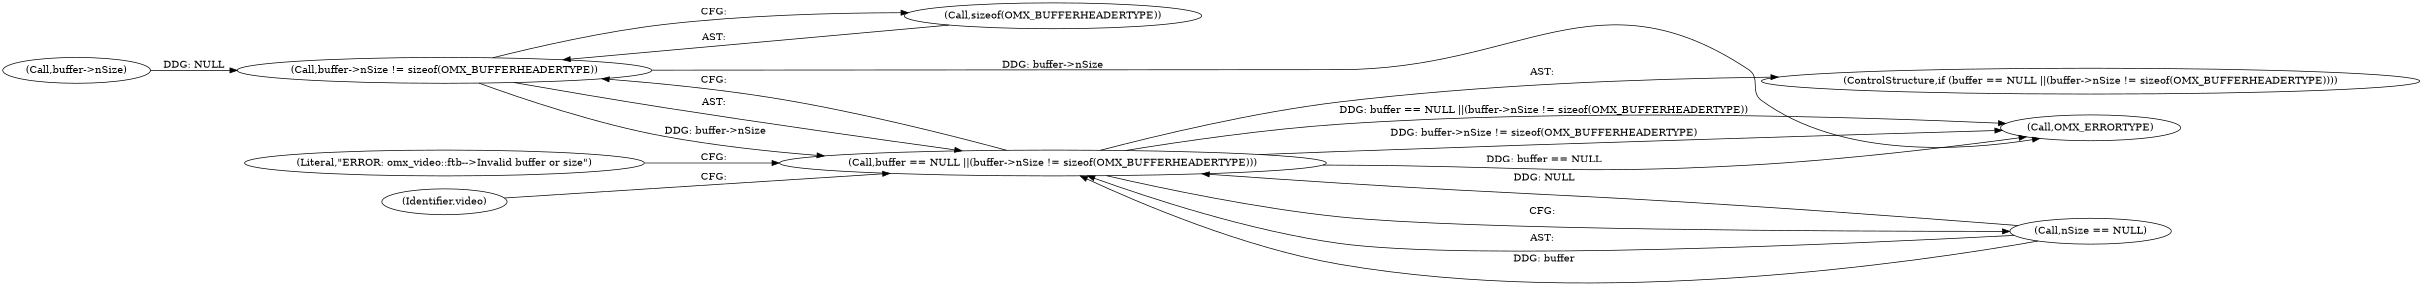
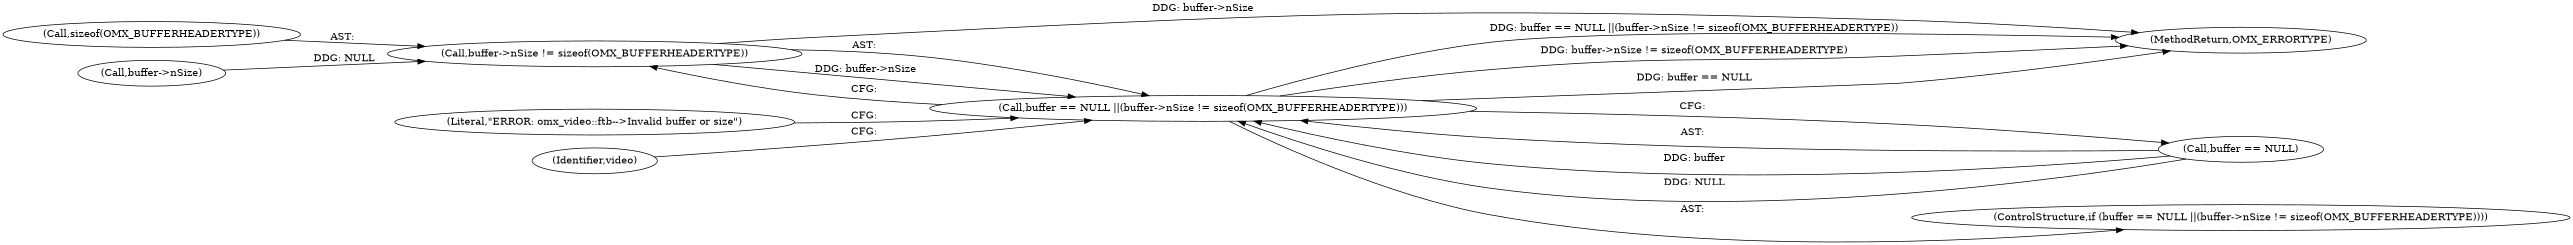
edge "(Call,buffer->nSize != sizeof(OMX_BUFFERHEADERTYPE))" -> "(Call,sizeof(OMX_BUFFERHEADERTYPE))": removed, label "CFG:"
node "(Call,OMX_ERRORTYPE)": label "(Call,OMX_ERRORTYPE)" -> "(MethodReturn,OMX_ERRORTYPE)"
node "(Call,nSize == NULL)": label "(Call,nSize == NULL)" -> "(Call,buffer == NULL)"
